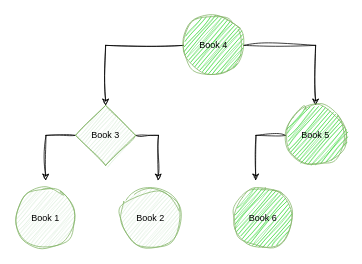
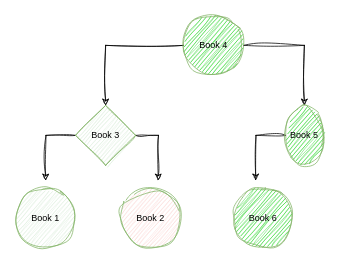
node "Book 5": size 60x60 -> 38x60
node "Book 2": fillcolor #d5e8d4 -> #f8cecc
